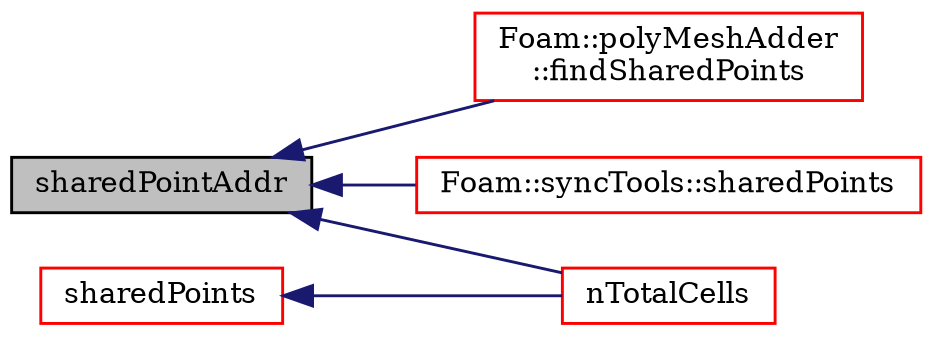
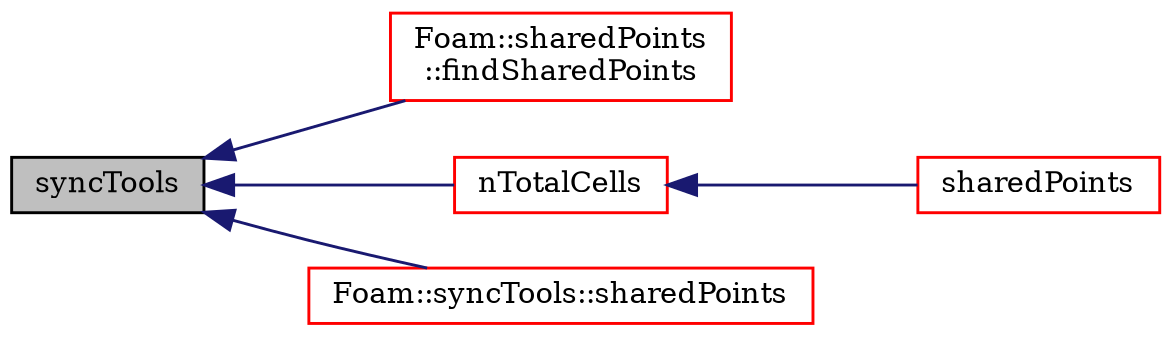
node "Foam::polyMeshAdder ::findSharedPoints": label "Foam::polyMeshAdder ::findSharedPoints" -> "Foam::sharedPoints ::findSharedPoints"
node "sharedPointAddr": label "sharedPointAddr" -> "syncTools"
edge "nTotalCells" -> "sharedPoints": reversed
